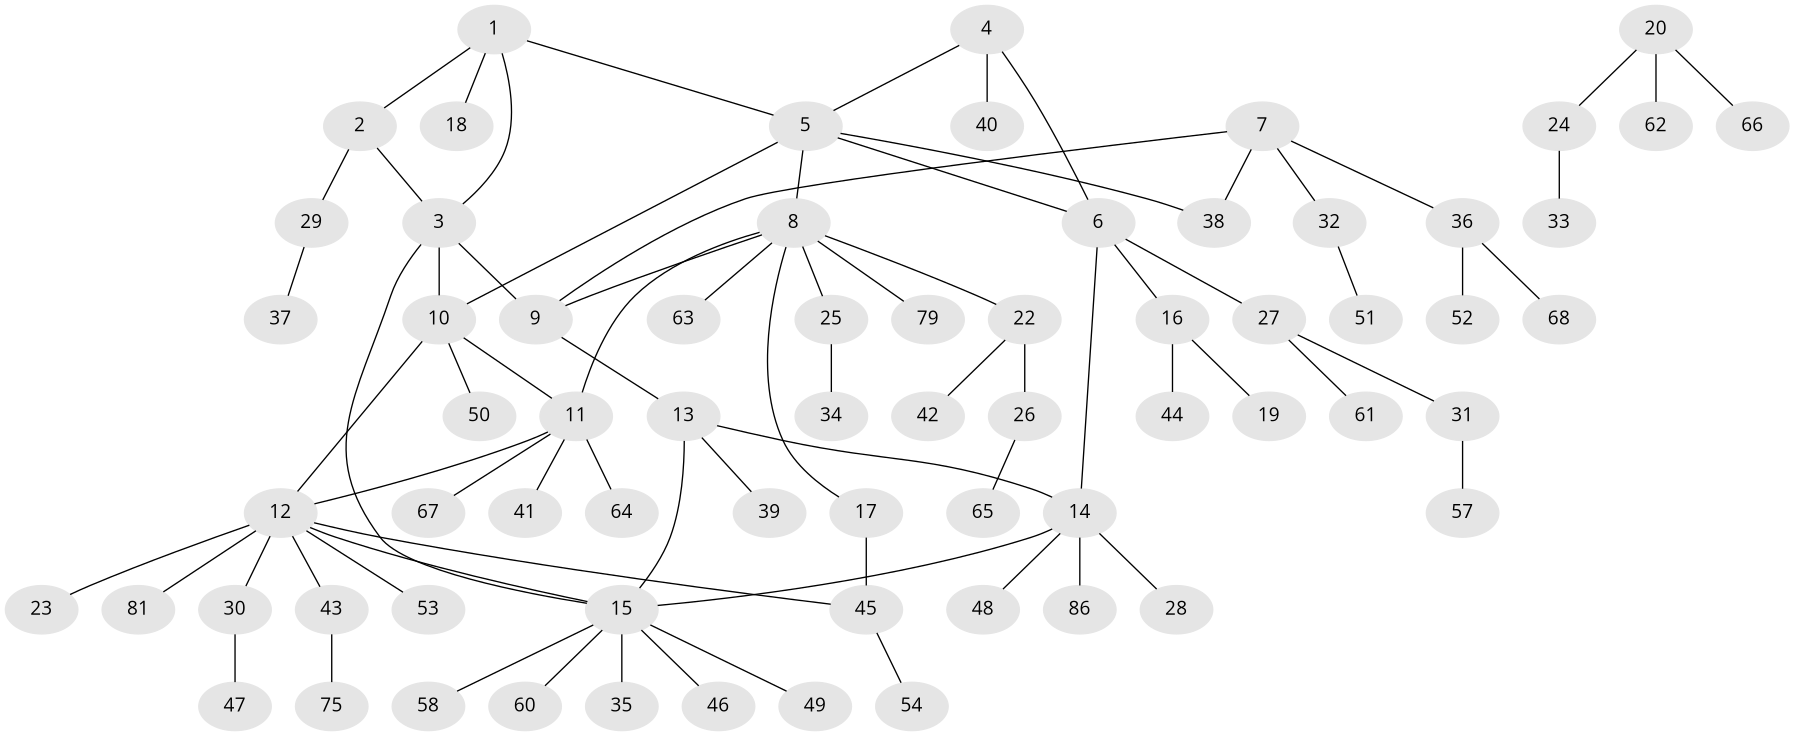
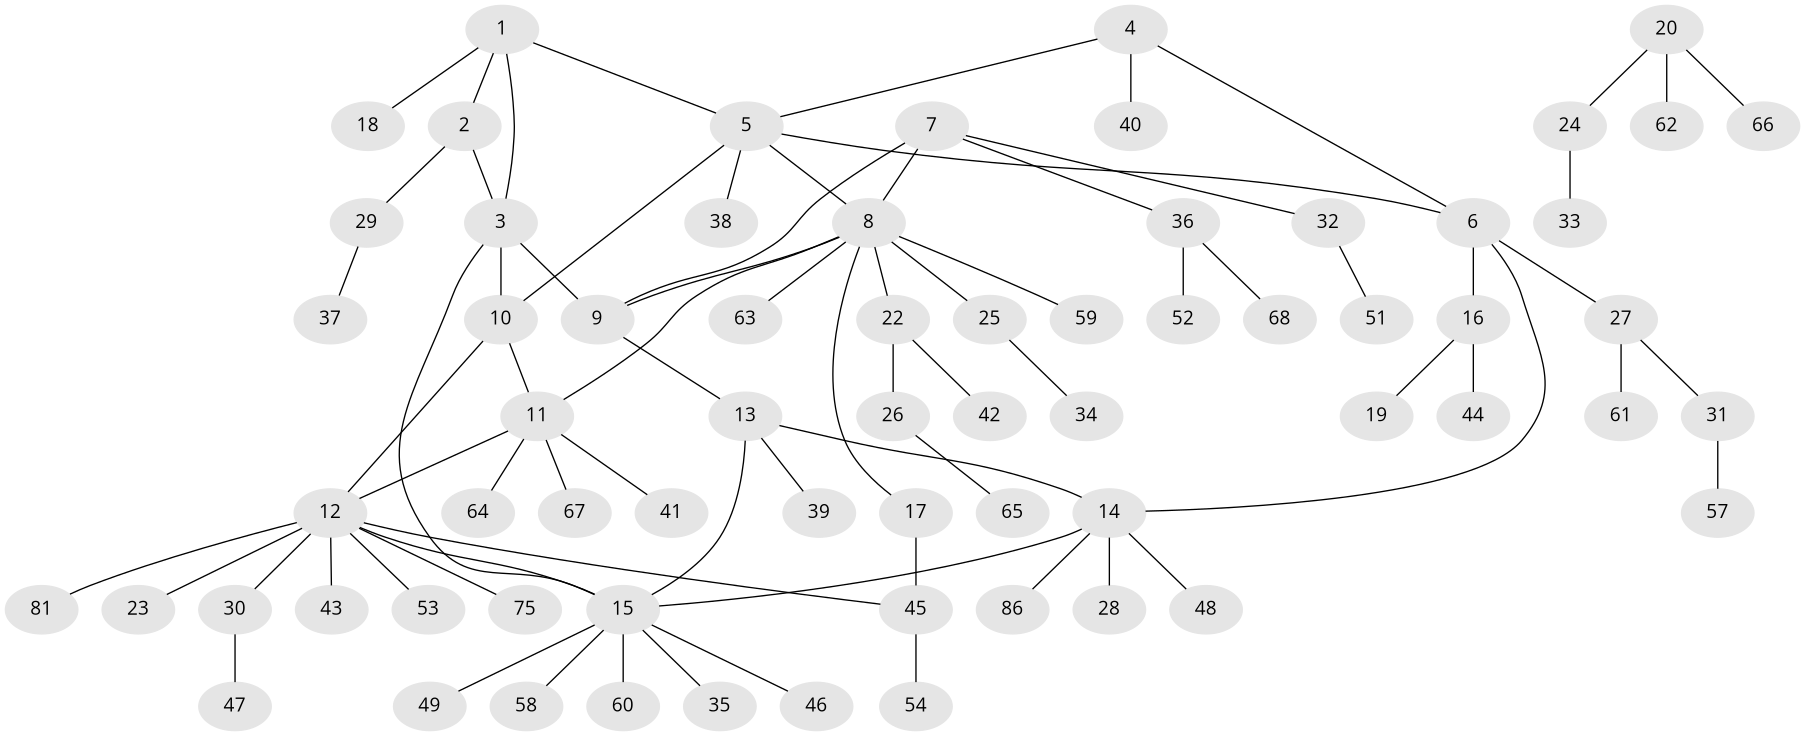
edge "7" -- "38": now "7" -- "8"
node "79": label "79" -> "59"
node "50": removed
edge "43" -- "75": now "12" -- "75"
